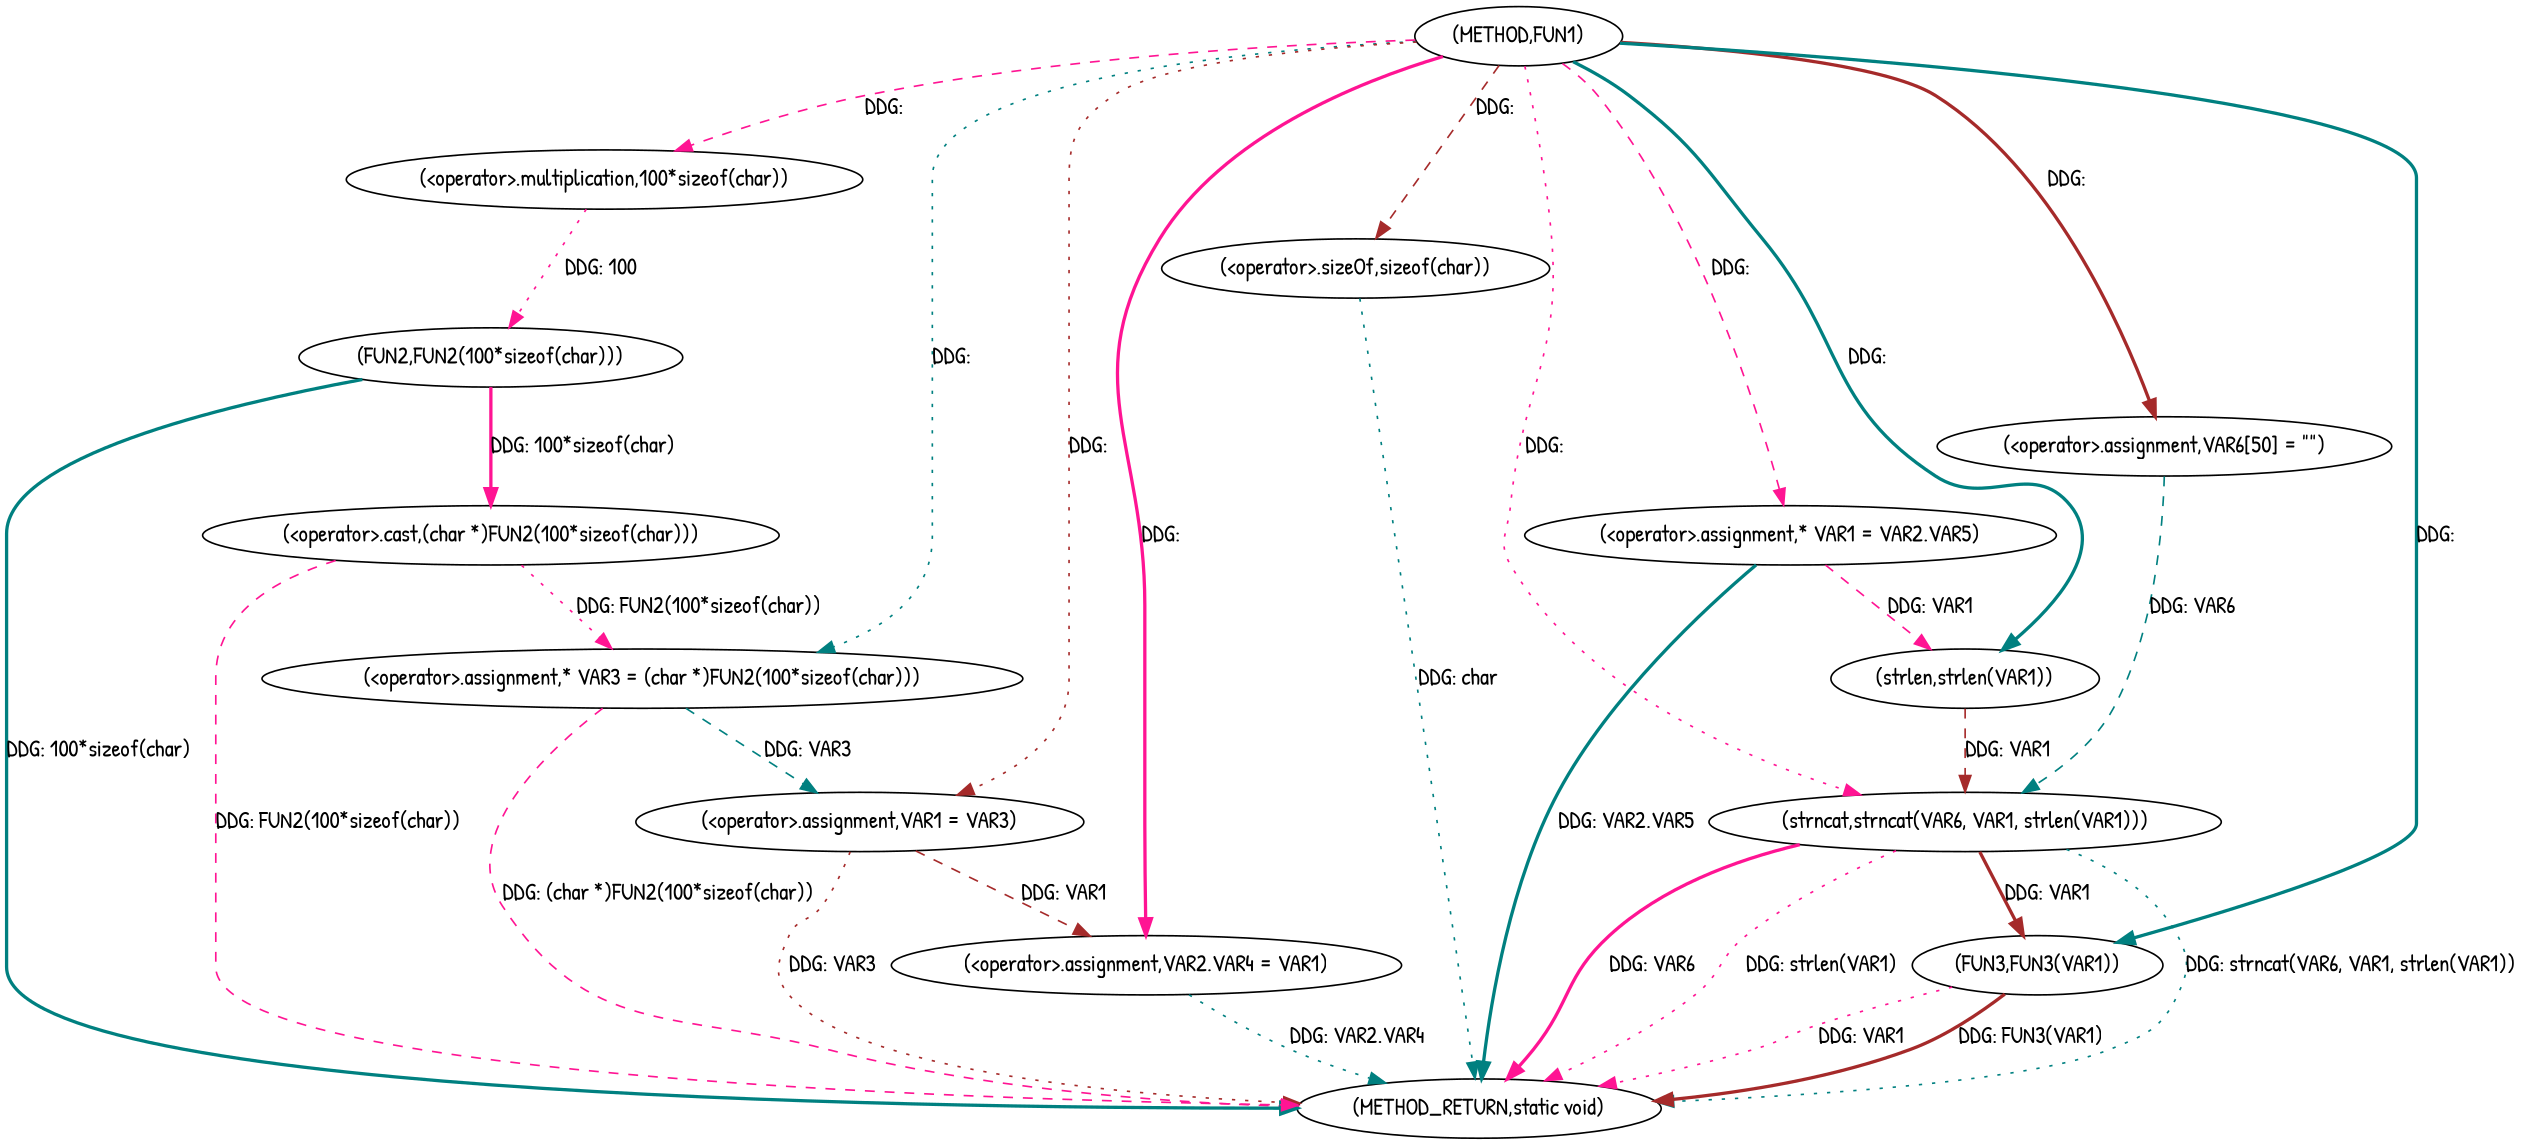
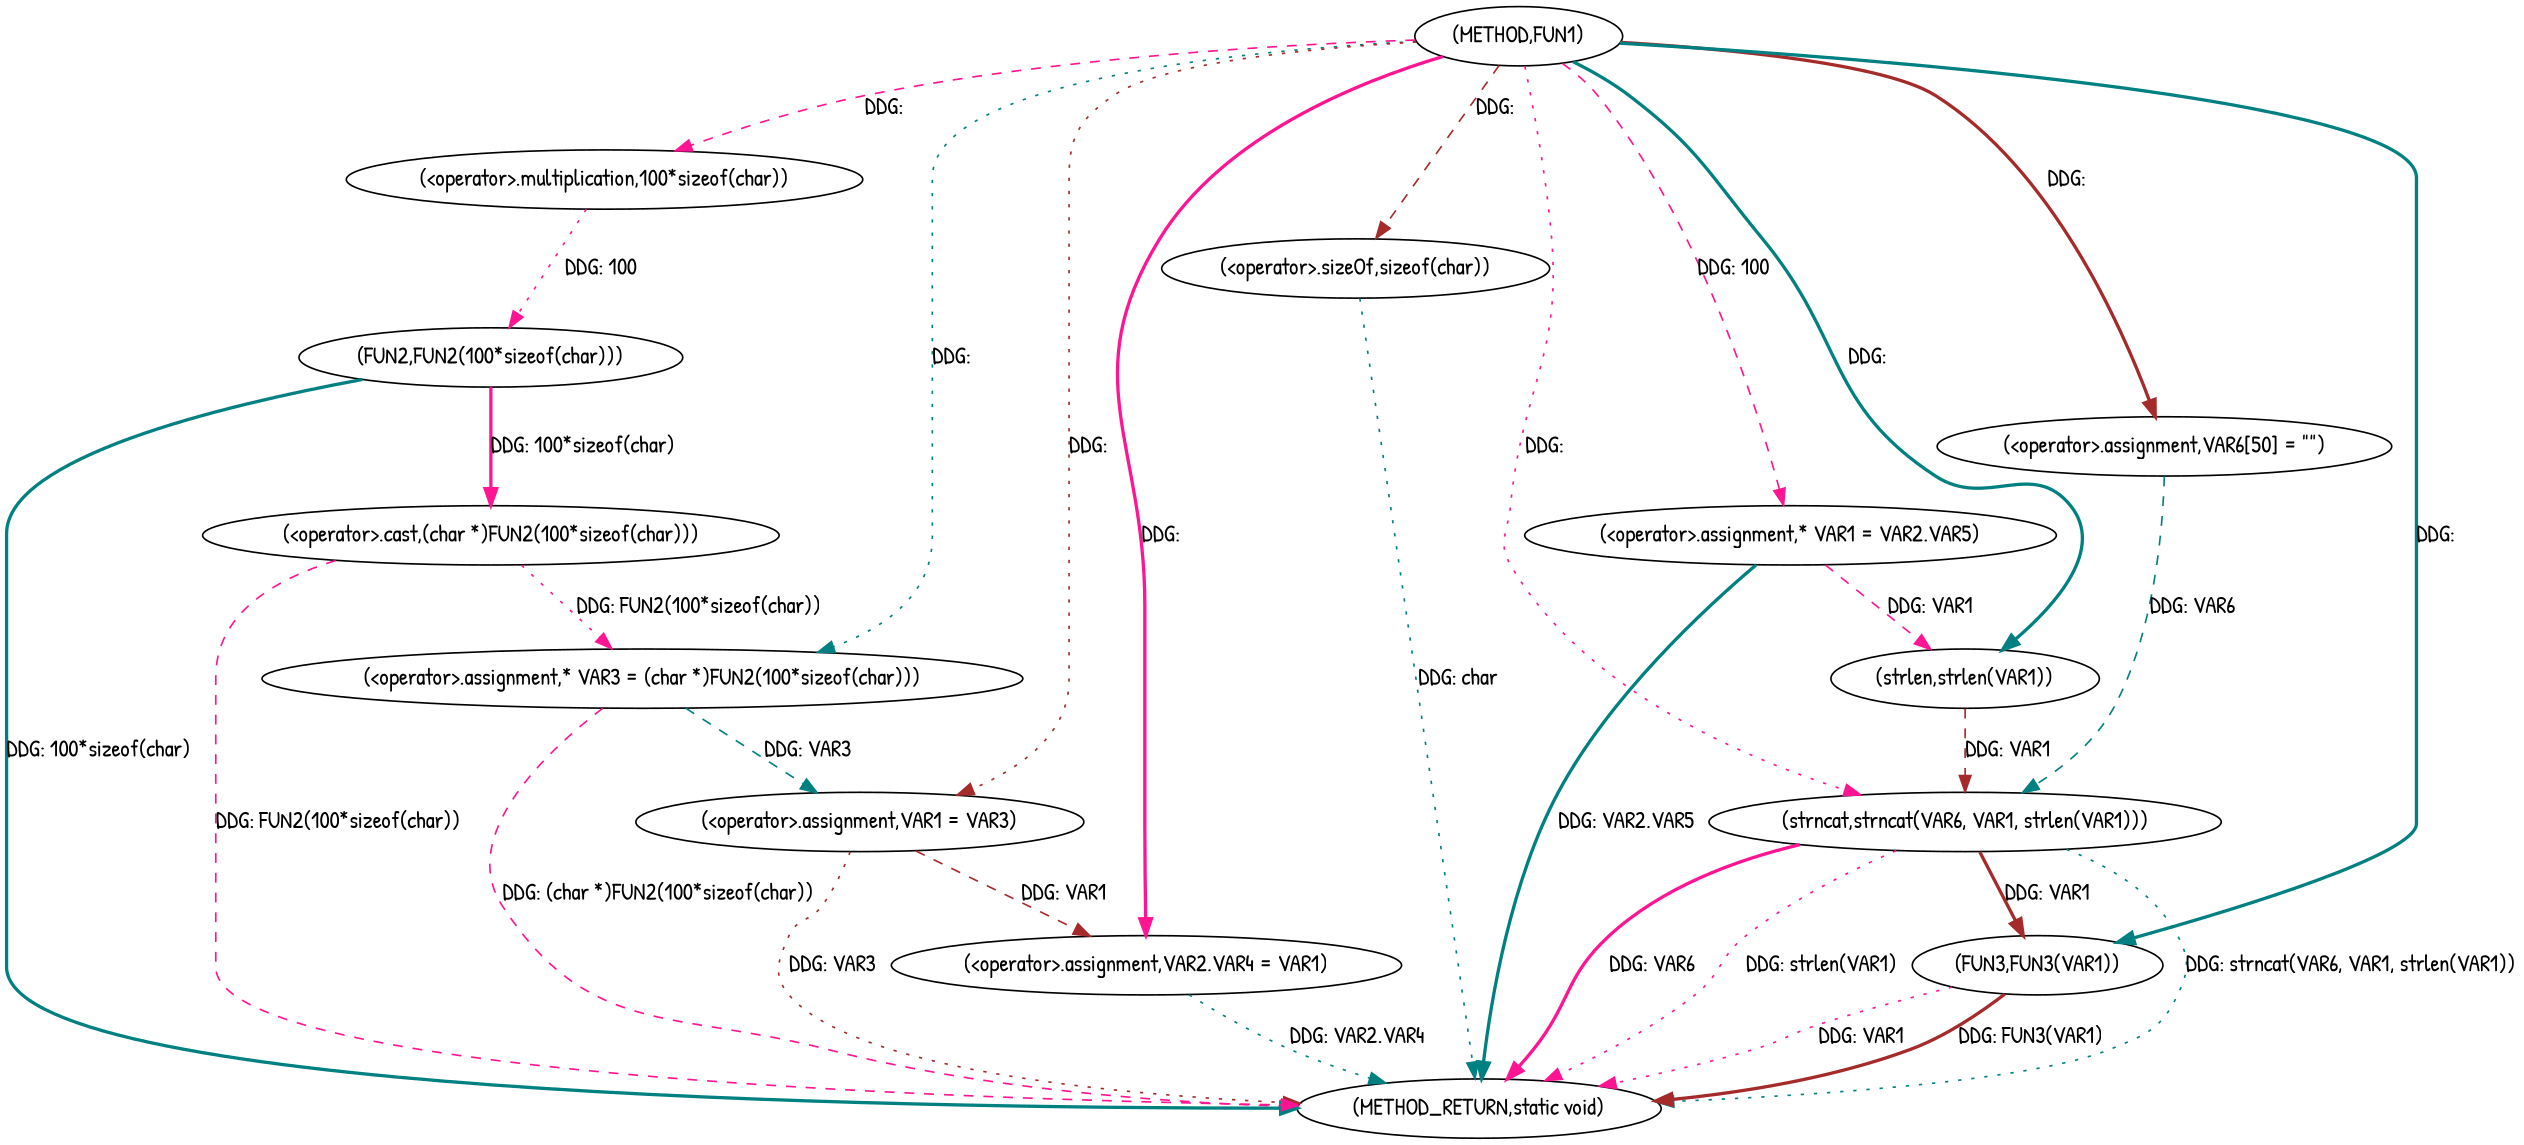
edge "(METHOD,FUN1)" -> "(<operator>.assignment,* VAR1 = VAR2.VAR5)": label "DDG: " -> "DDG: 100"
